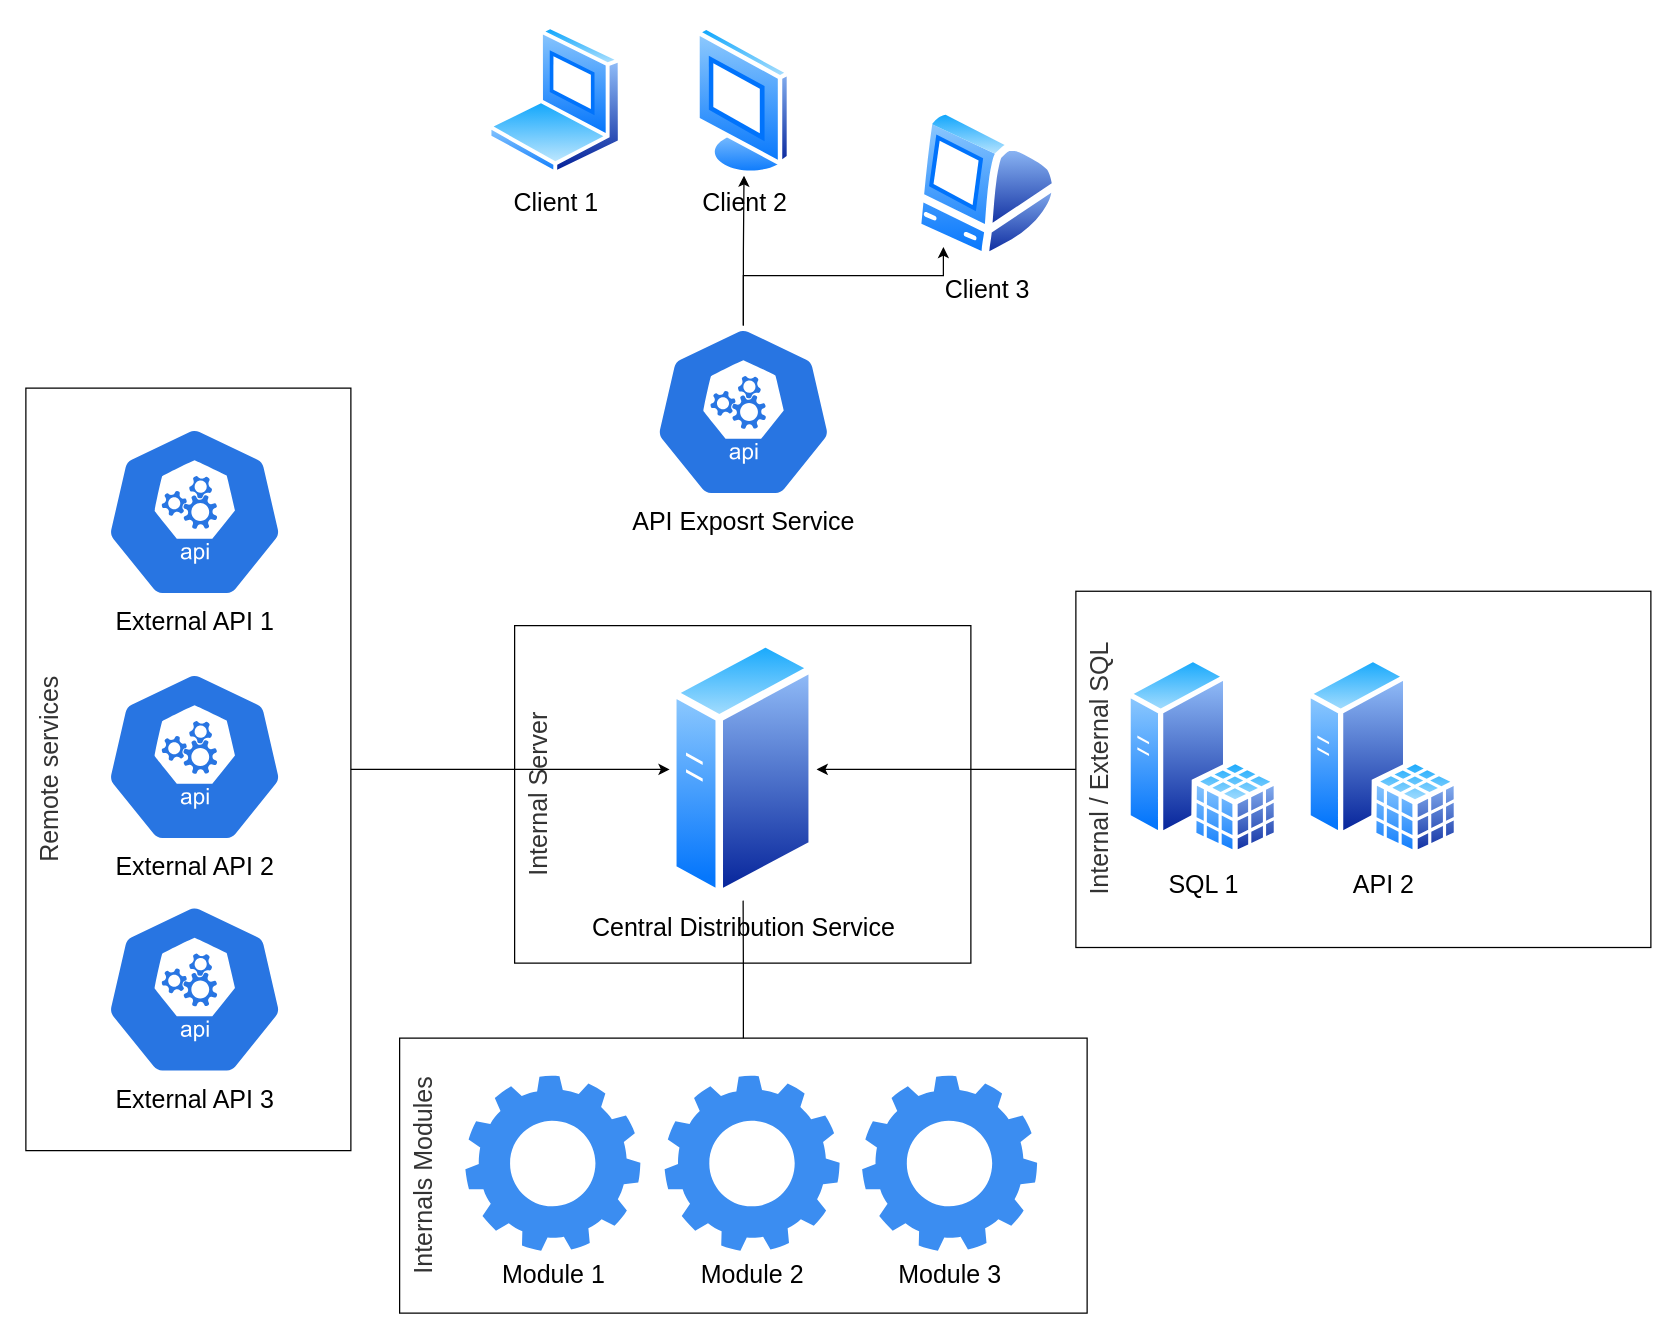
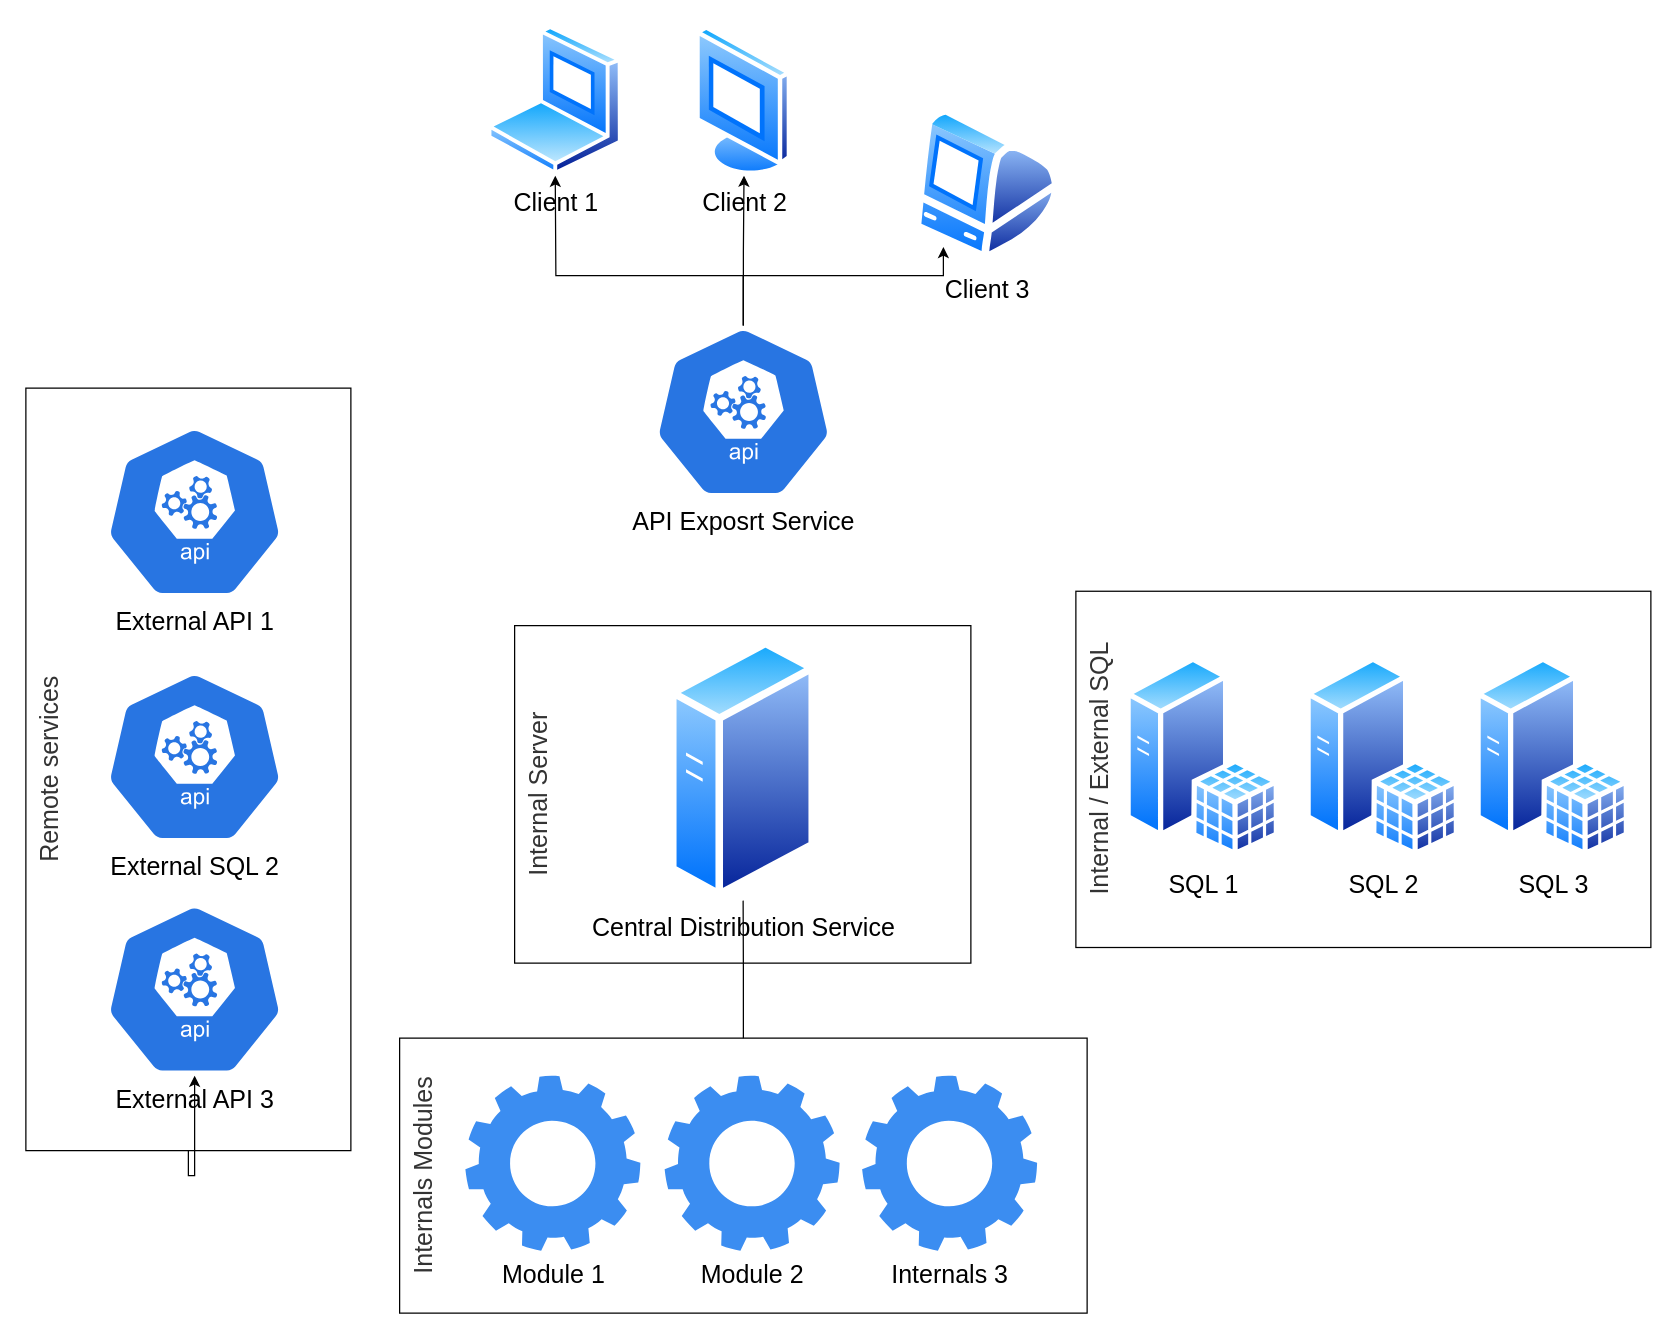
edge "API Exposrt Service" -> "Client 1": added
node "SQL 3": added
edge "Remote services" -> "Central Distribution Service": now "Remote services" -> "External API 3"
edge "Internal / External SQL" -> "Central Distribution Service": removed
node "External API 2": label "External API 2" -> "External SQL 2"
node "API 2": label "API 2" -> "SQL 2"
node "Module 3": label "Module 3" -> "Internals 3"
